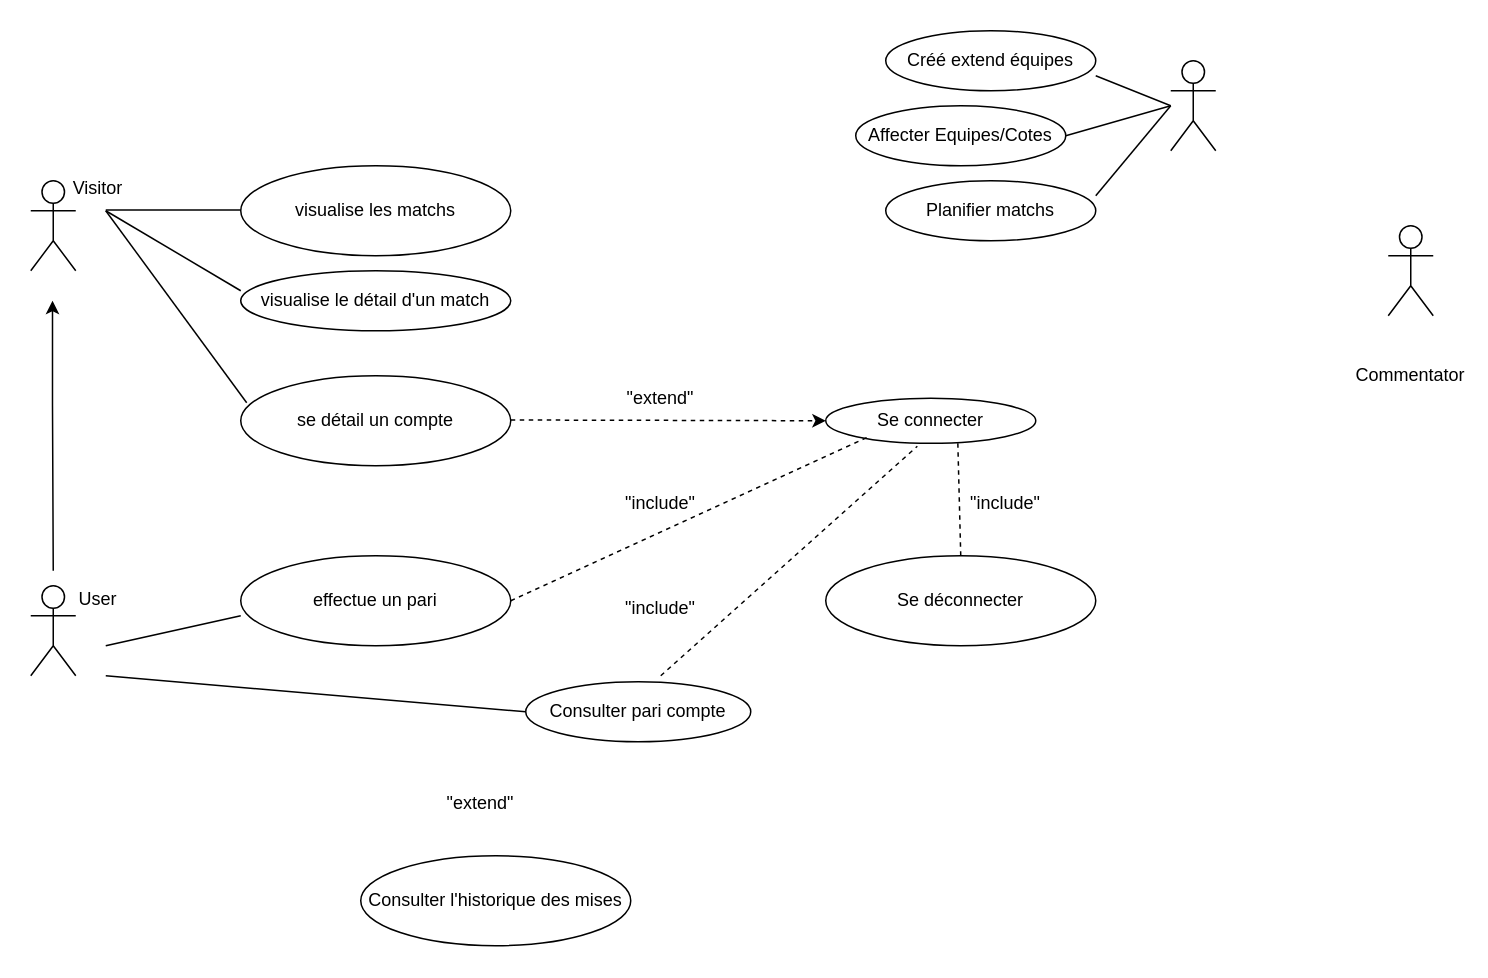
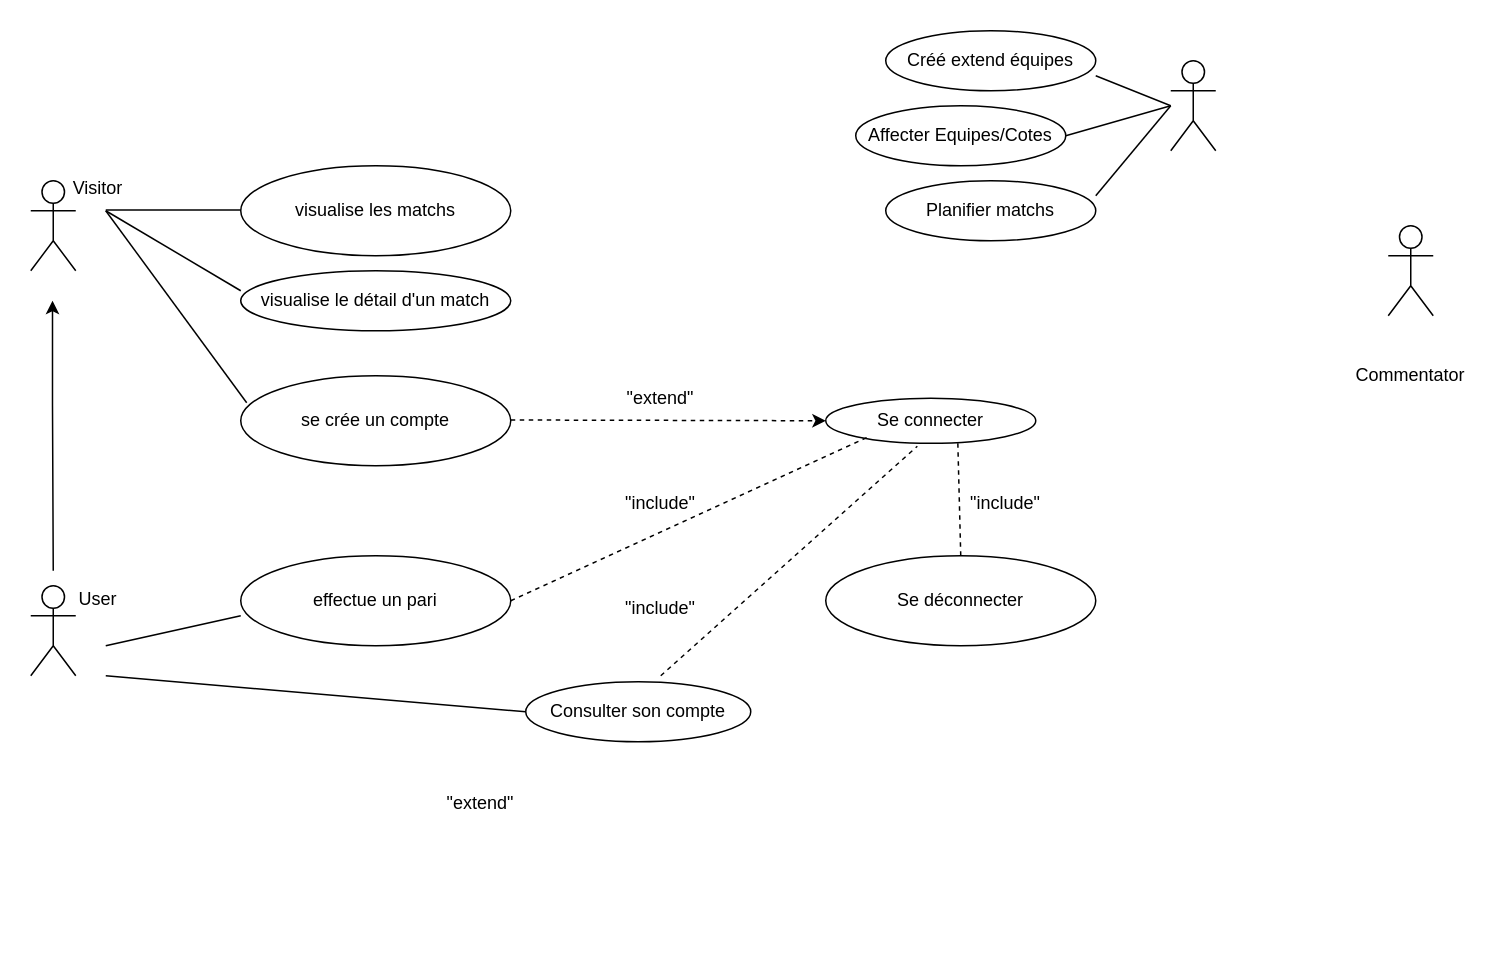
node "se détail un compte": label "se détail un compte" -> "se crée un compte"
node "Consulter pari compte": label "Consulter pari compte" -> "Consulter son compte"
node "Consulter l'historique des mises": removed
